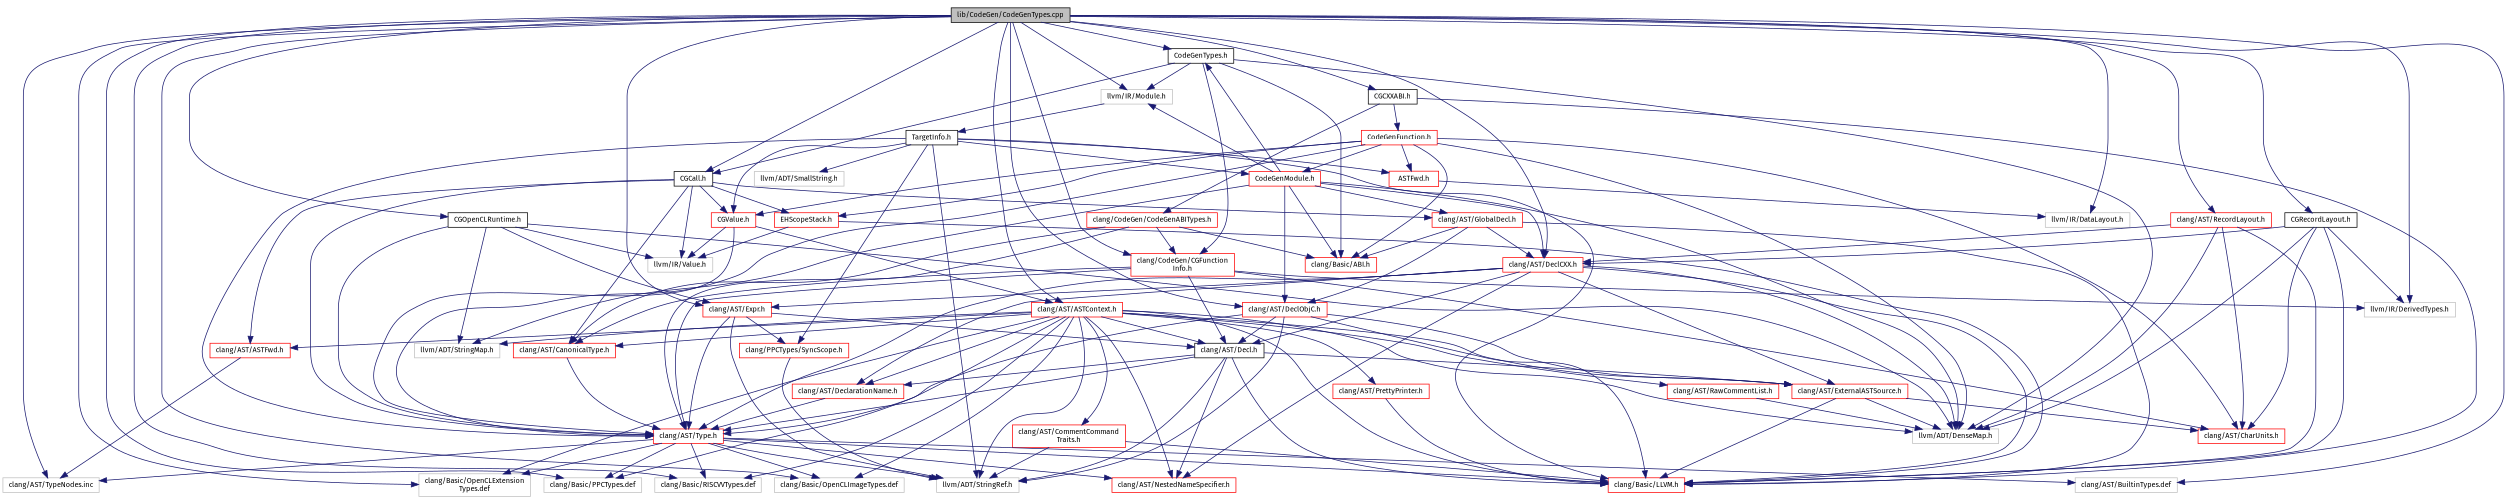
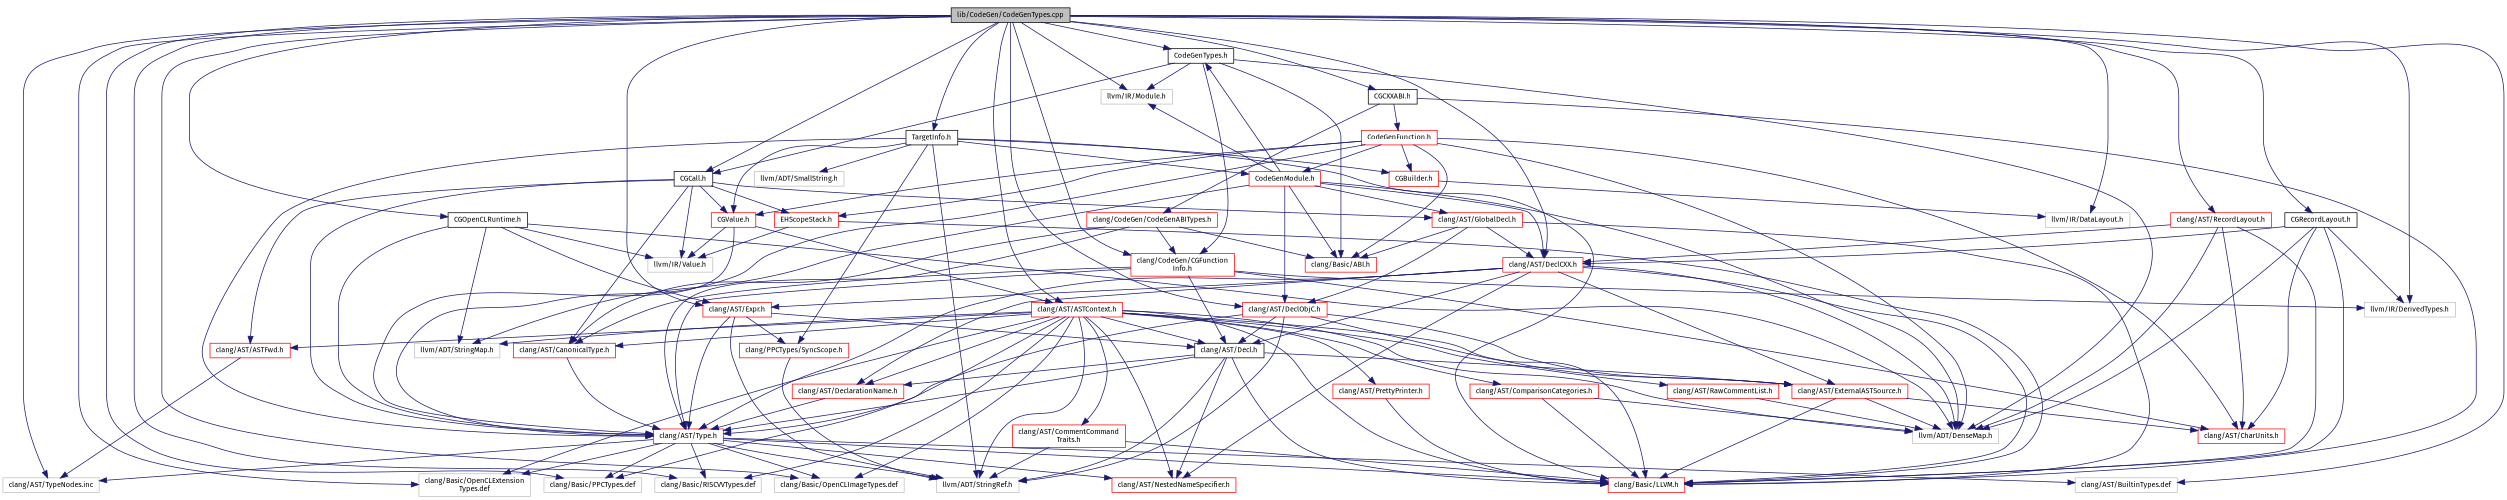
edge "llvm/IR/Module.h" -> "TargetInfo.h": now "lib/CodeGen/CodeGenTypes.cpp" -> "TargetInfo.h"
node "ASTFwd.h": label "ASTFwd.h" -> "CGBuilder.h"
node "clang/AST/ComparisonCategories.h": added
